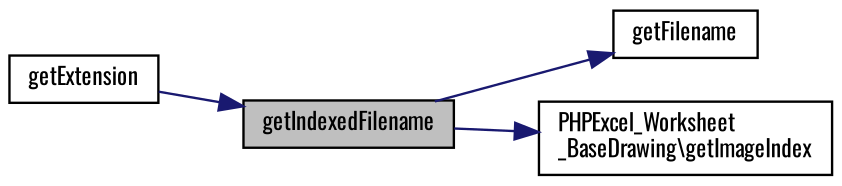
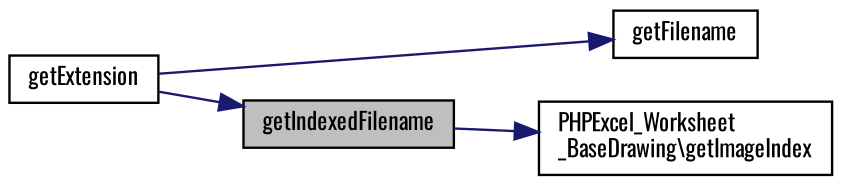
edge "getIndexedFilename" -> "getFilename": now "getExtension" -> "getFilename"
